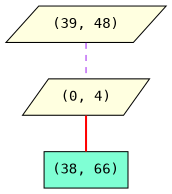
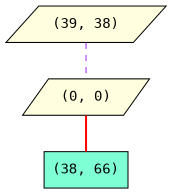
node "(39, 48)": label "(39, 48)" -> "(39, 38)"
node "(0, 4)": label "(0, 4)" -> "(0, 0)"
